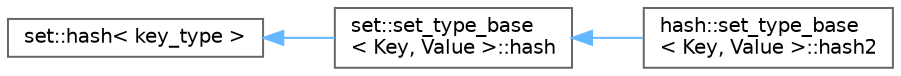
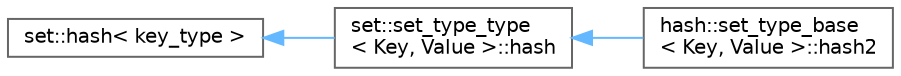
node "set::set_type_base < Key, Value >::hash": label "set::set_type_base < Key, Value >::hash" -> "set::set_type_type < Key, Value >::hash"
